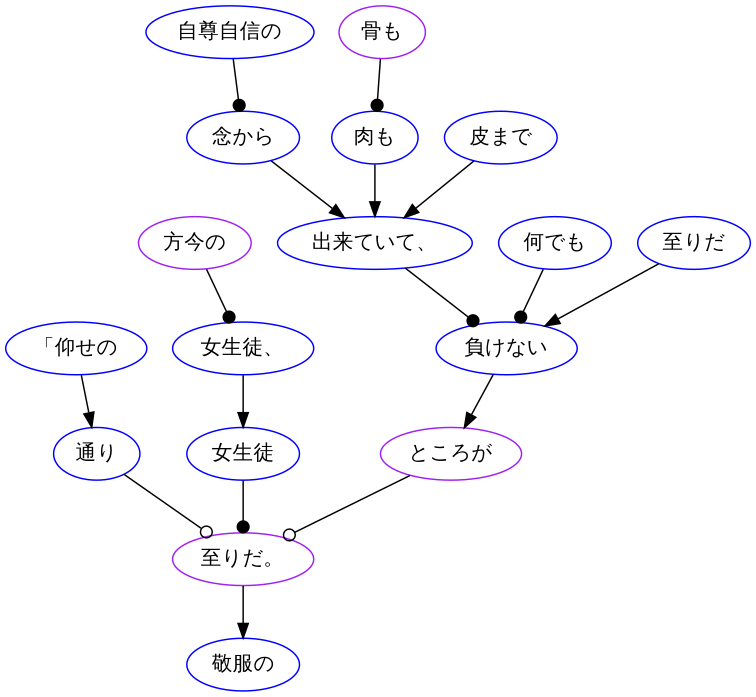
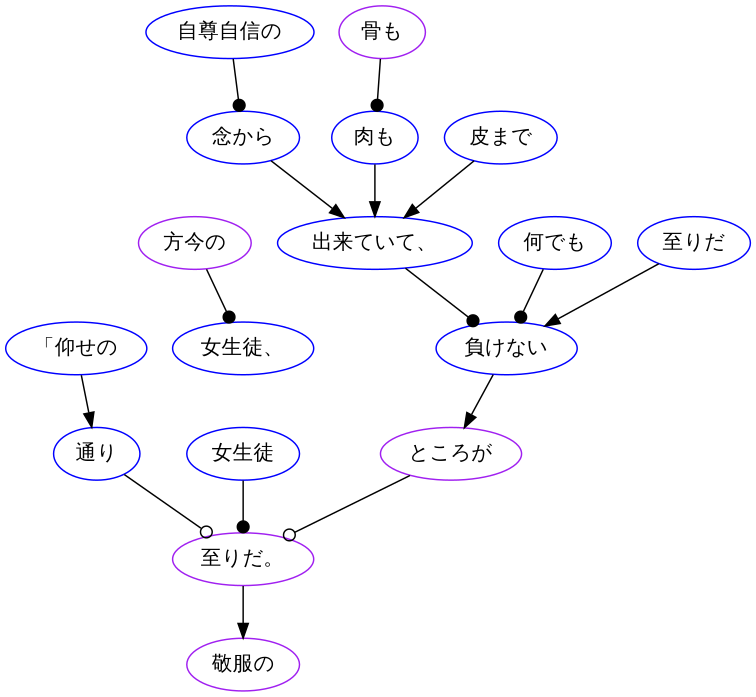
edge "女生徒、" -> "女生徒": removed
node "敬服の": color blue -> purple
